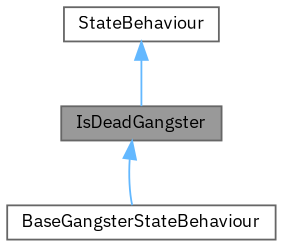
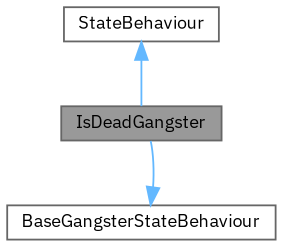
edge "BaseGangsterStateBehaviour" -> "IsDeadGangster": reversed
